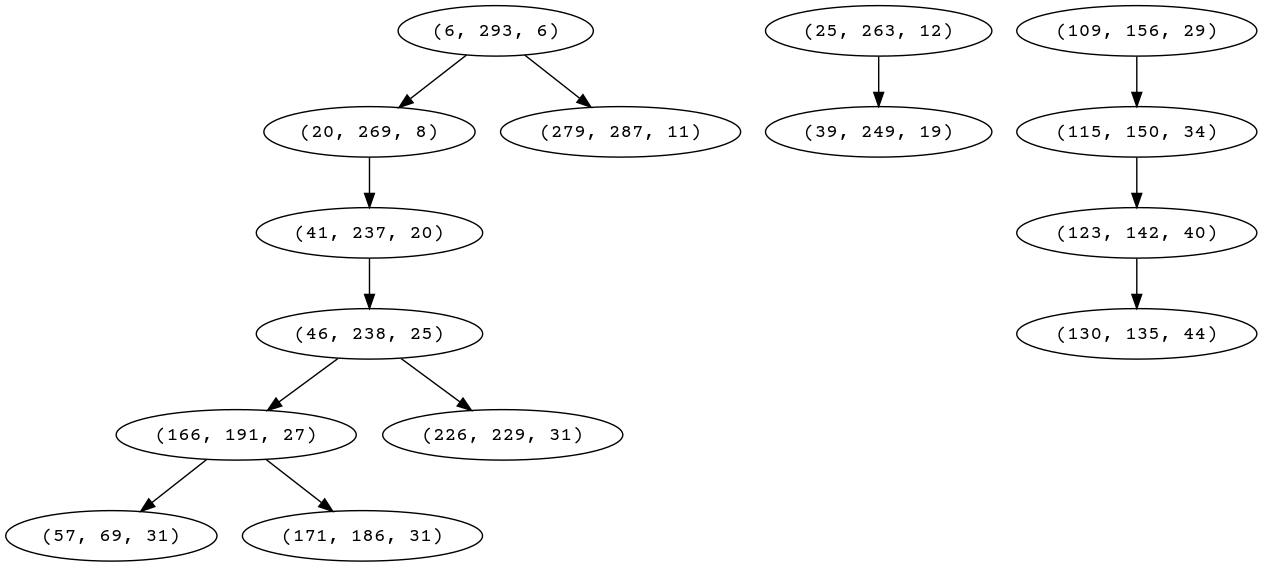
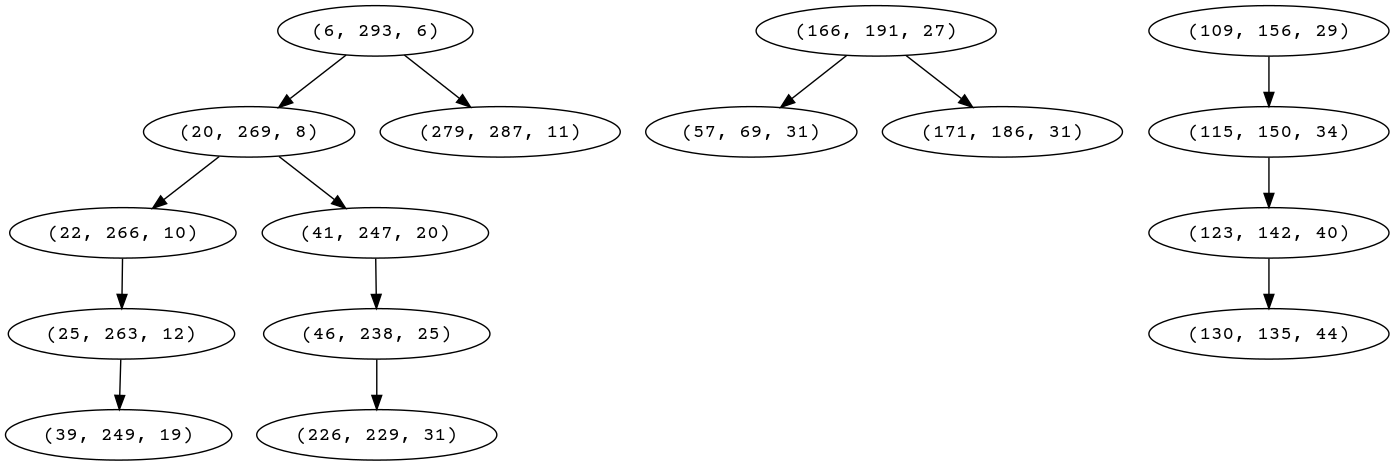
node "(22, 266, 10)": added
node "(41, 237, 20)": label "(41, 237, 20)" -> "(41, 247, 20)"
edge "(46, 238, 25)" -> "(166, 191, 27)": removed
